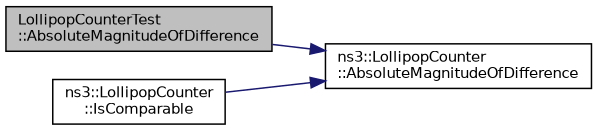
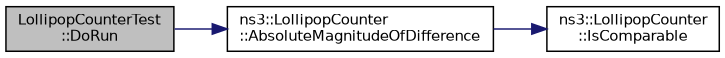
node "LollipopCounterTest ::AbsoluteMagnitudeOfDifference": label "LollipopCounterTest ::AbsoluteMagnitudeOfDifference" -> "LollipopCounterTest ::DoRun"
edge "ns3::LollipopCounter ::IsComparable" -> "ns3::LollipopCounter ::AbsoluteMagnitudeOfDifference": reversed
